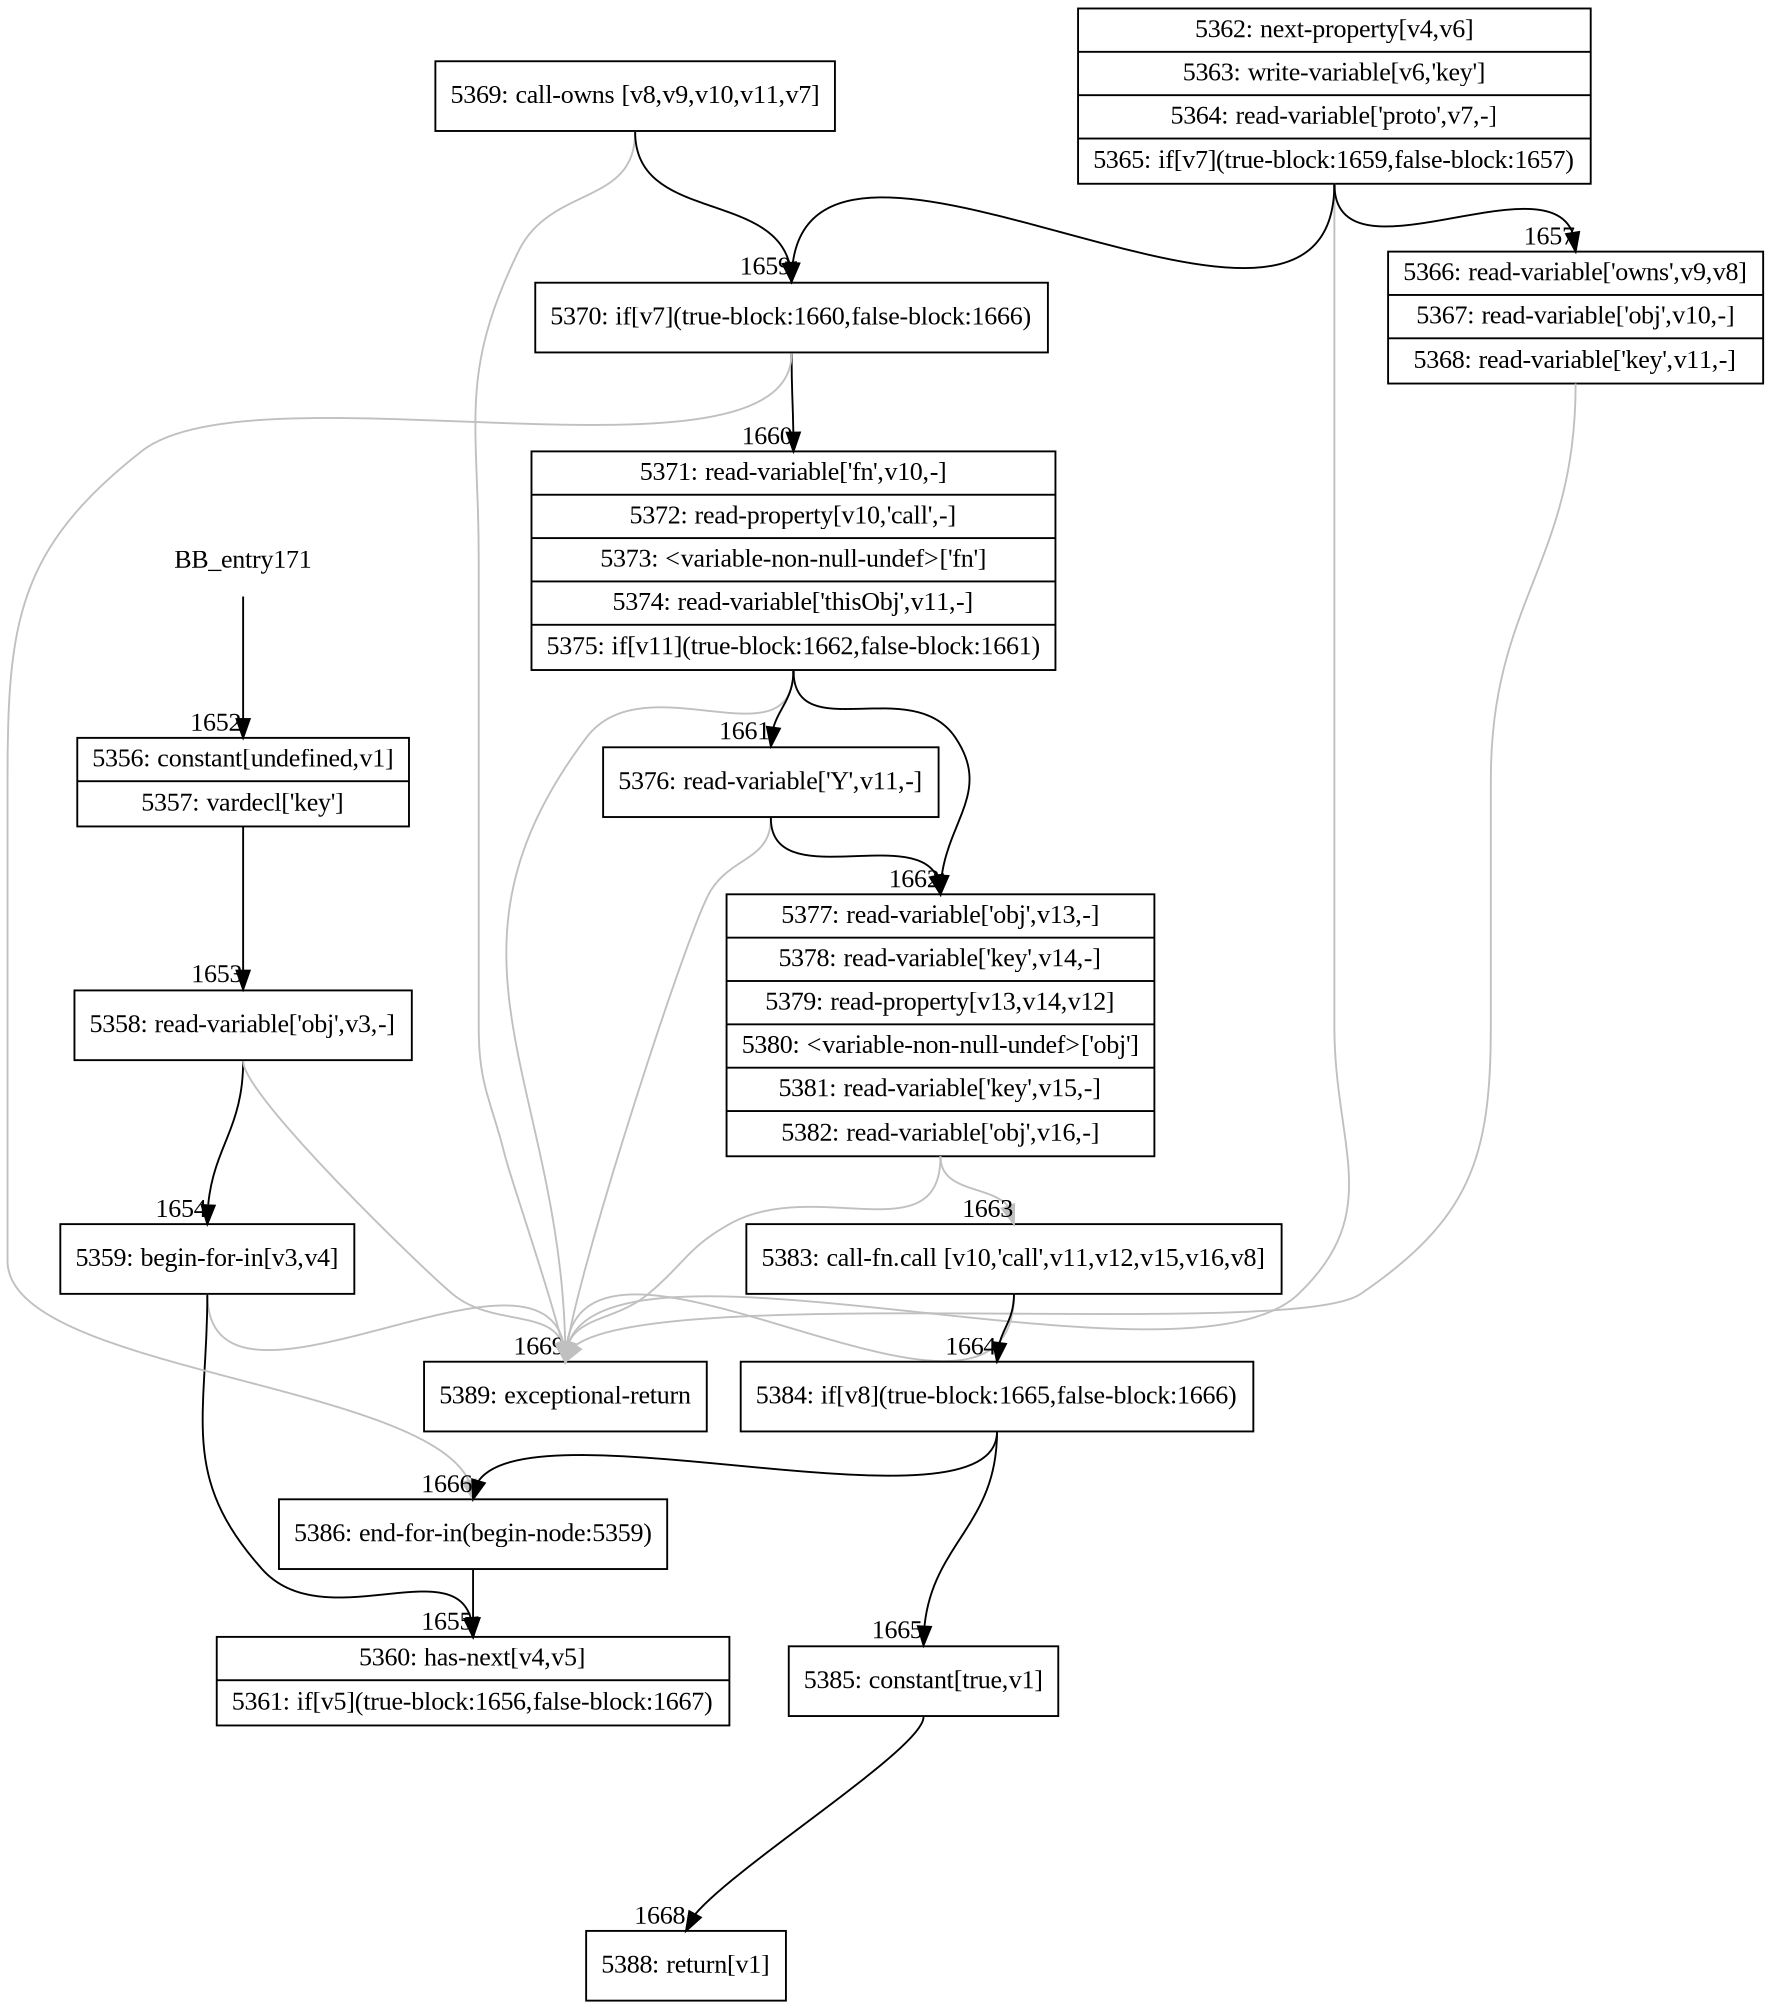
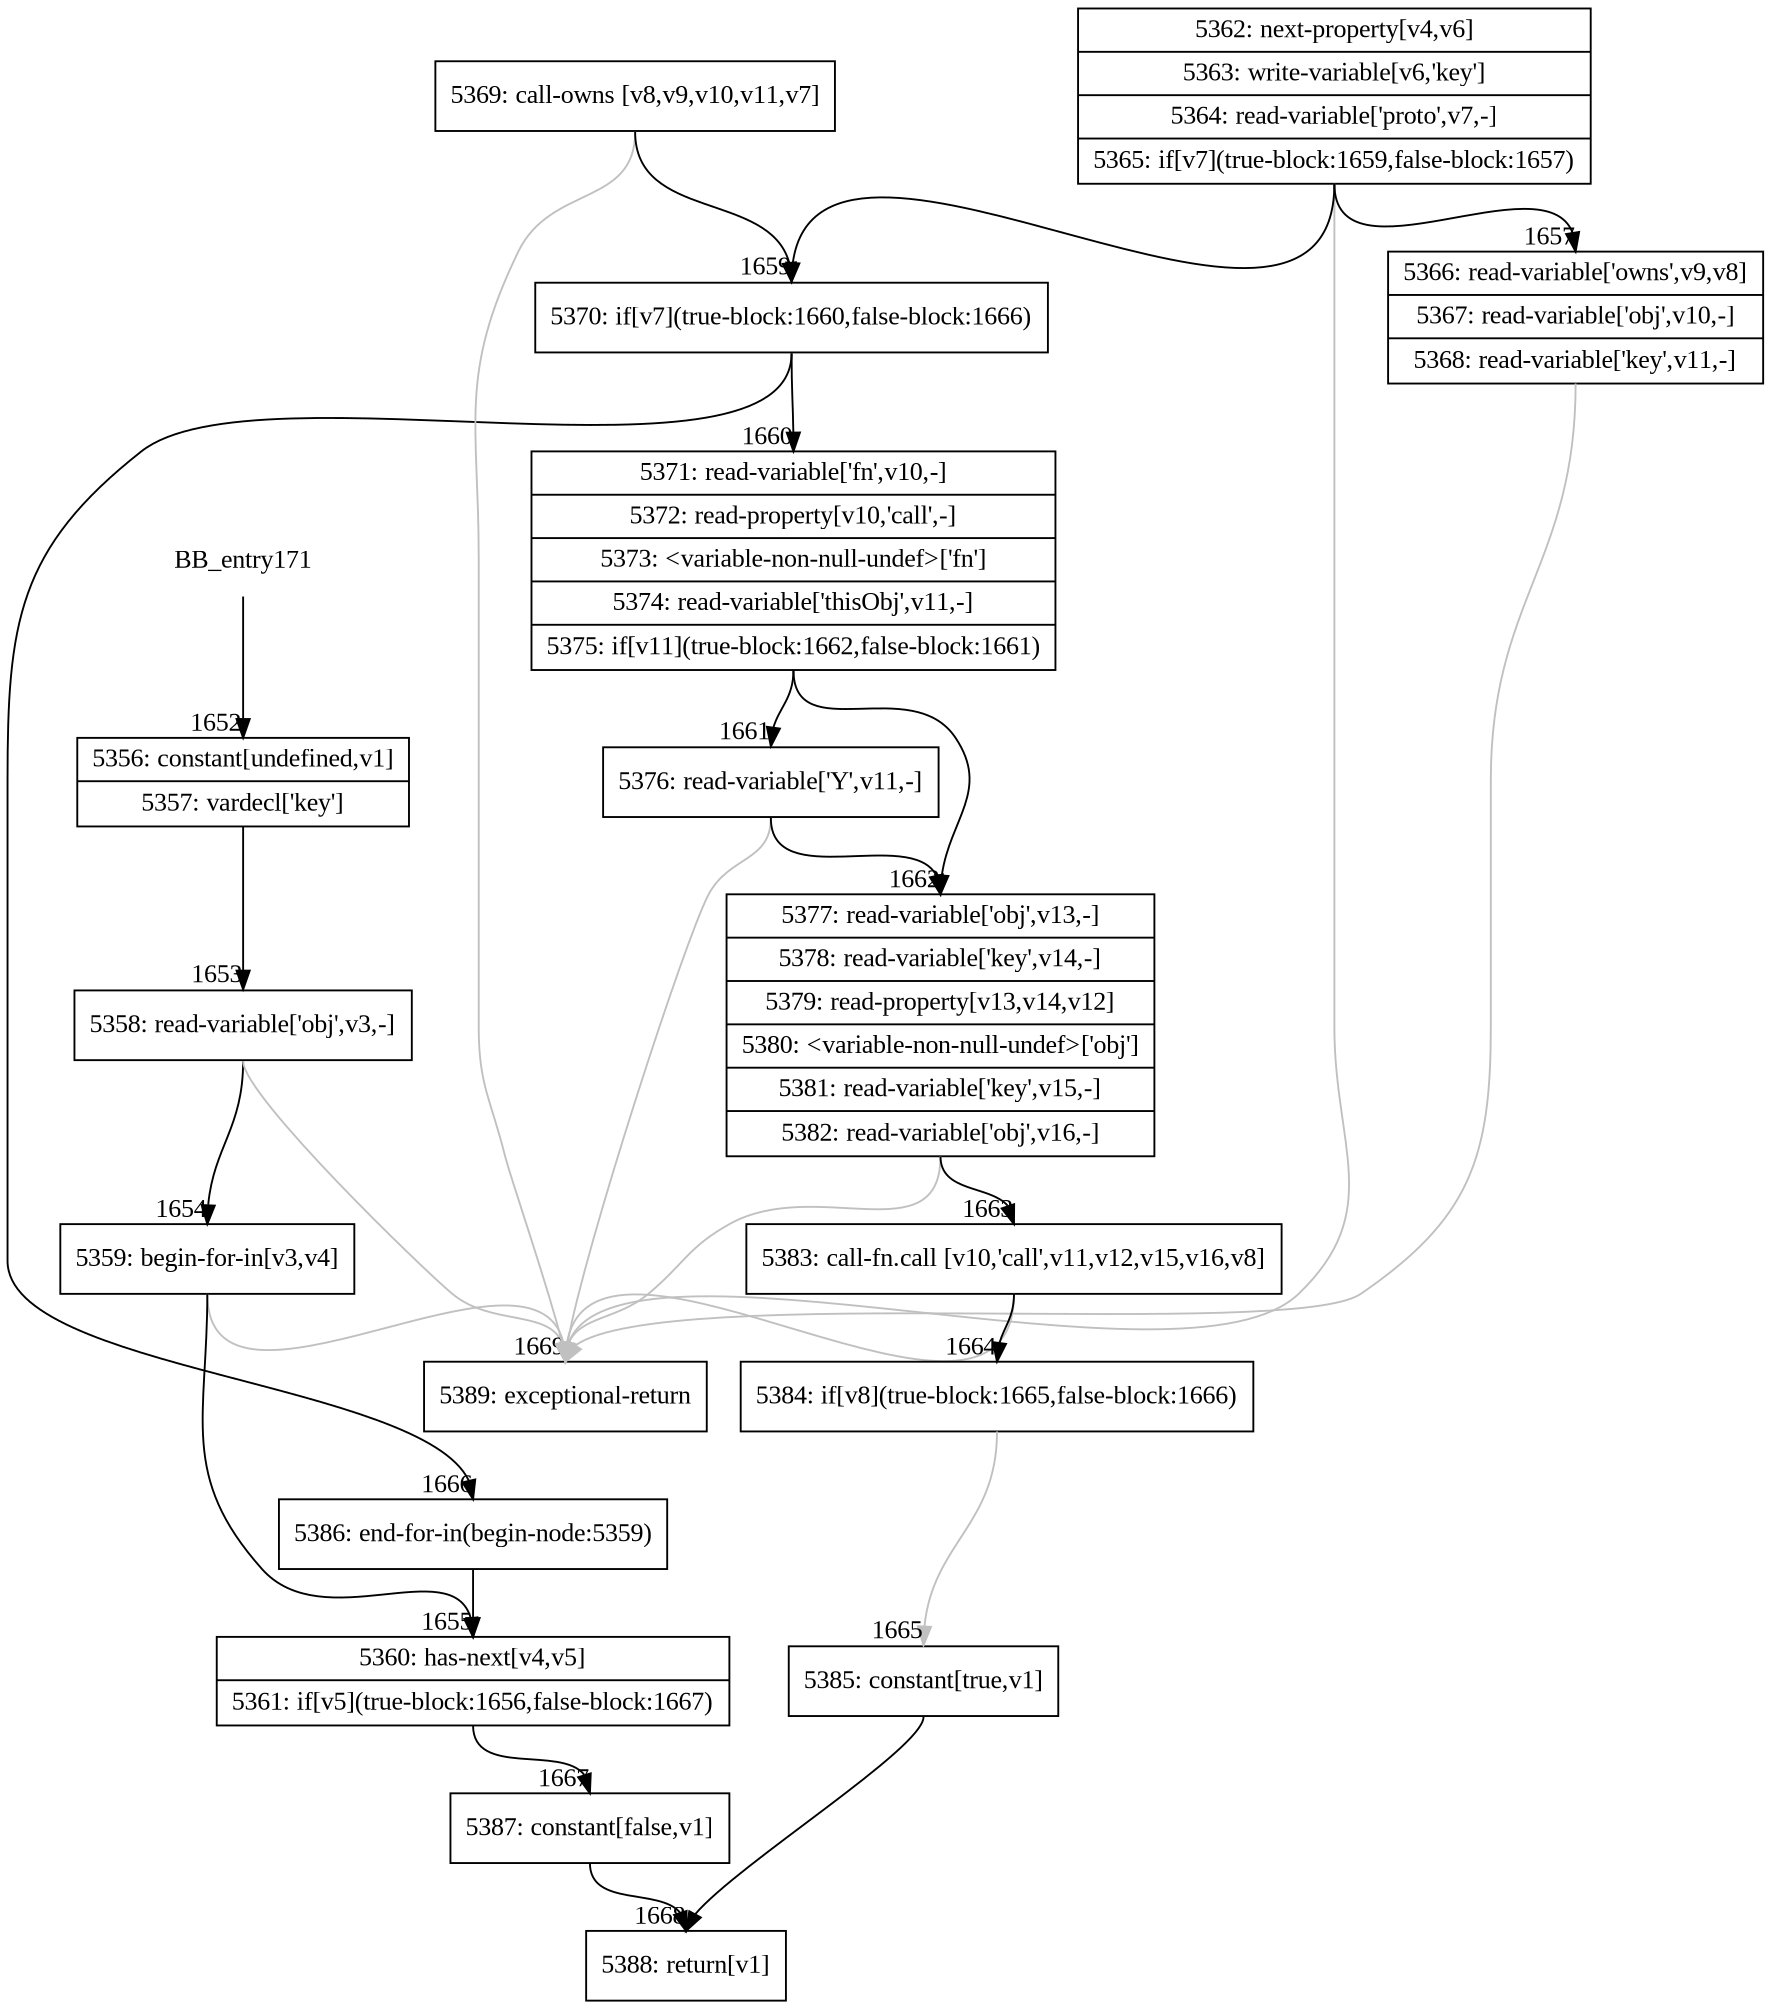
edge "5370: if[v7](true-block:1660,false-block:1666)" -> "5386: end-for-in(begin-node:5359)": color gray -> black
edge "5371: read-variable['fn',v10,-]" -> "5389: exceptional-return": removed
edge "5377: read-variable['obj',v13,-]" -> "5383: call-fn.call [v10,'call',v11,v12,v15,v16,v8]": color gray -> black
edge "5384: if[v8](true-block:1665,false-block:1666)" -> "5386: end-for-in(begin-node:5359)": removed
edge "5384: if[v8](true-block:1665,false-block:1666)" -> "5385: constant[true,v1]": color black -> gray
node "5387: constant[false,v1]": added
